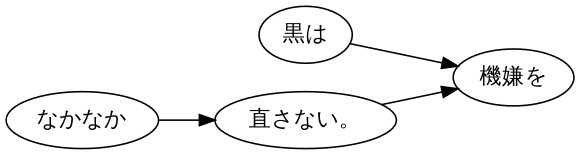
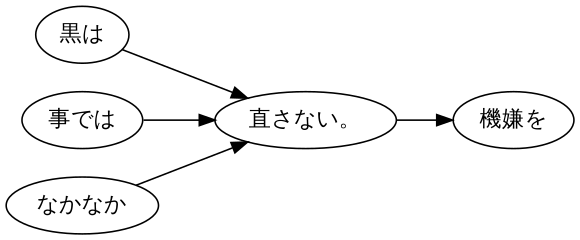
edge "黒は" -> "機嫌を": now "黒は" -> "直さない。"
node "事では": added
